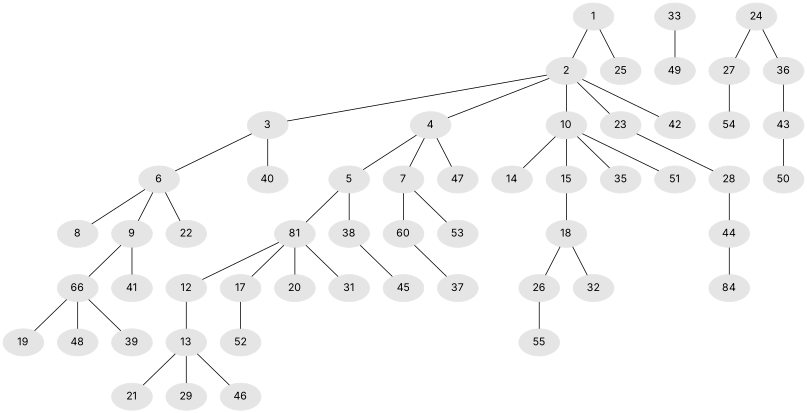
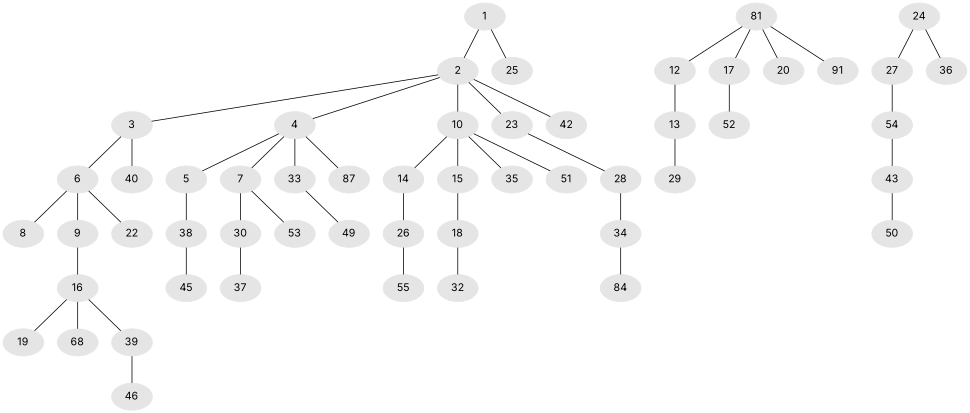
edge "36" -- "43": now "54" -- "43"
edge "4" -- "33": added
node "47": label "47" -> "87"
edge "5" -- "81": removed
node "60": label "60" -> "30"
node "44": label "44" -> "34"
edge "18" -- "26": now "14" -- "26"
node "66": label "66" -> "16"
node "41": removed
node "31": label "31" -> "91"
node "48": label "48" -> "68"
edge "13" -- "46": now "39" -- "46"
node "21": removed
